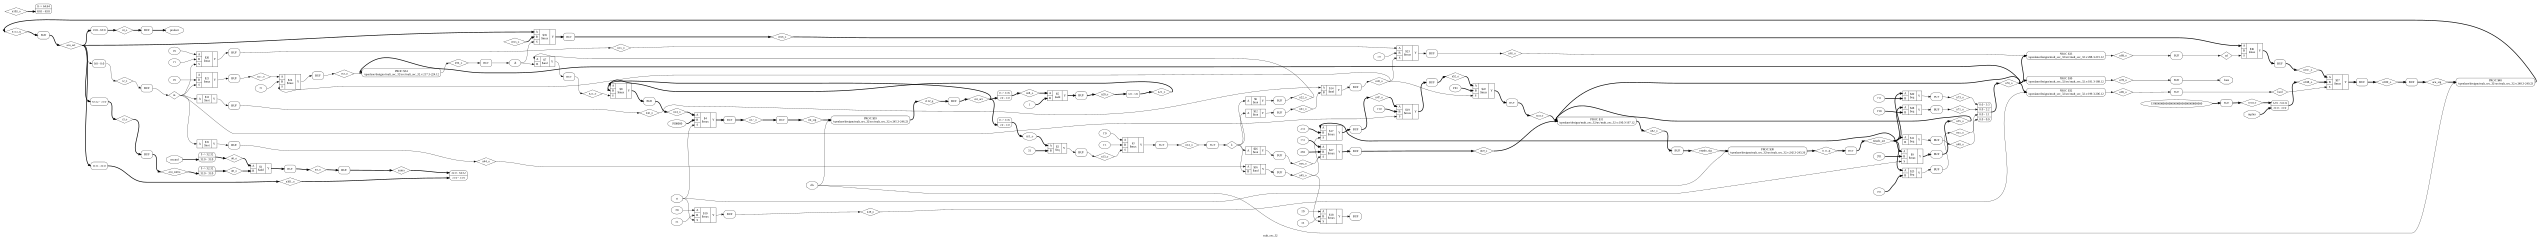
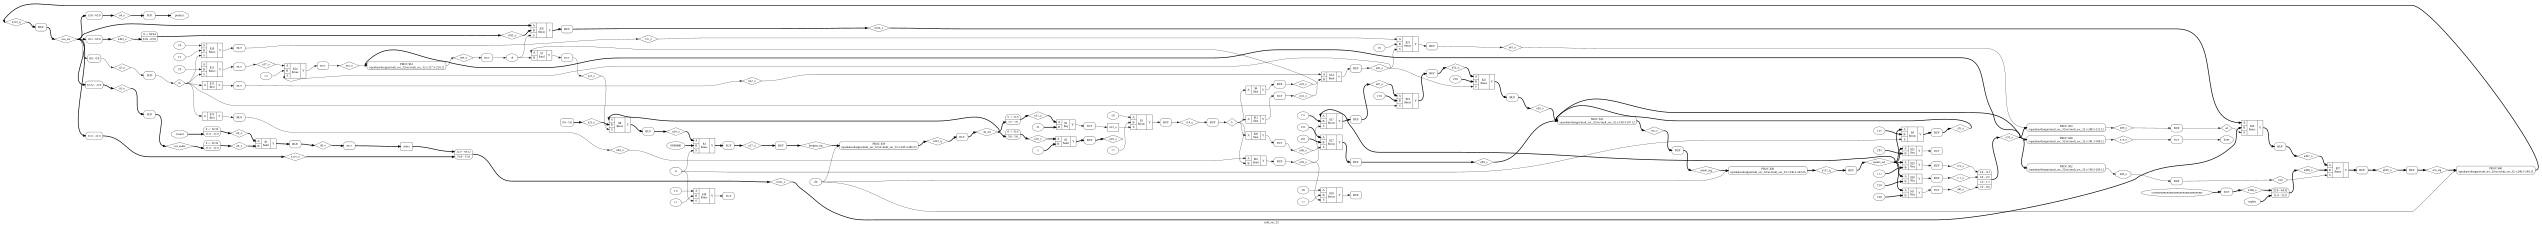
edge "0 -> 64:64" -> "n105_o": added
node "64:1 - 63:0": added
node "n85_o": shape diamond -> octagon
edge "n20_o" -> "5:0 - 5:0": removed
node "cnt_sig": label "cnt_sig" -> "designs_sig"
node "n65_o": removed
node "n11_o": shape ellipse -> diamond
node "n13_o": shape diamond -> box
node "suma": shape diamond -> box
node "n102_o": added
node "2'00": added
node "n38_o": removed
